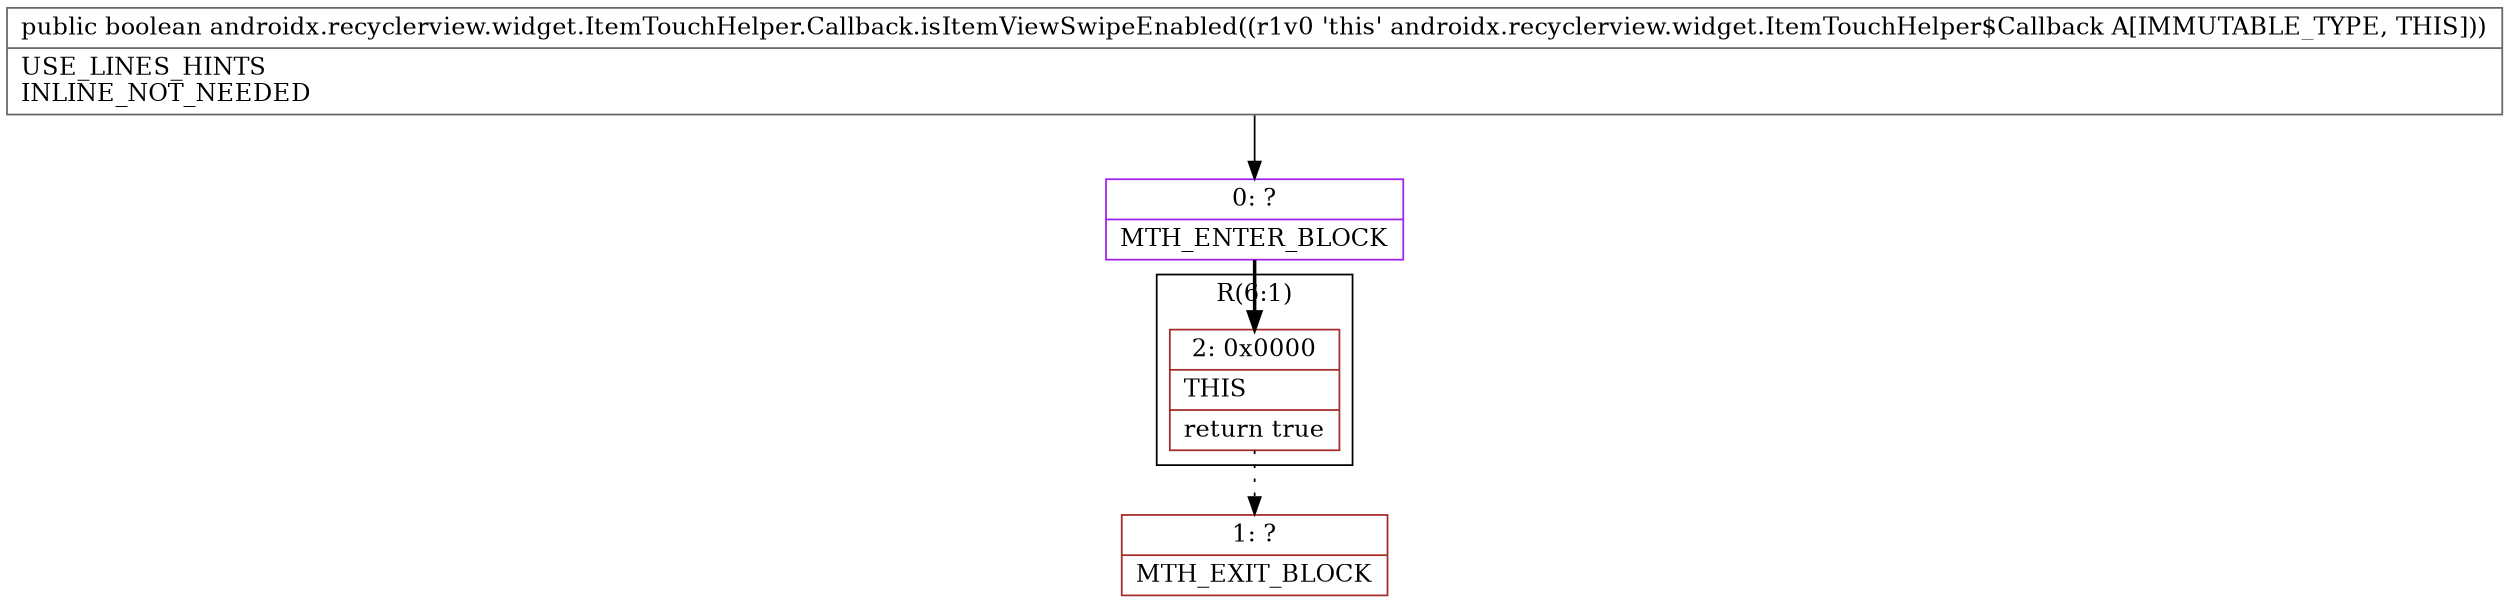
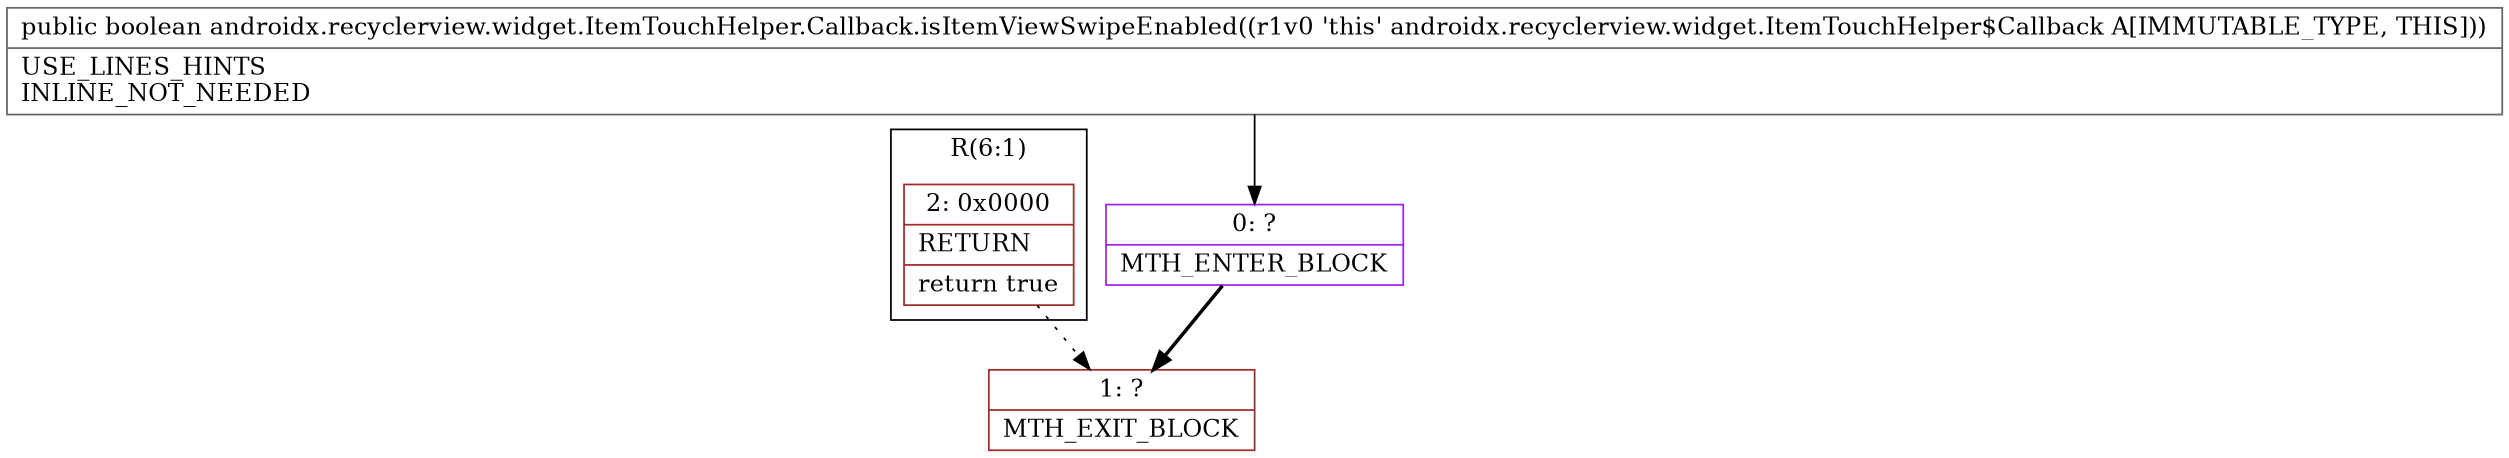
edge "0: ?" -> "2: 0x0000": now "0: ?" -> "1: ?"
node "2: 0x0000": text "THIS" -> "RETURN"
